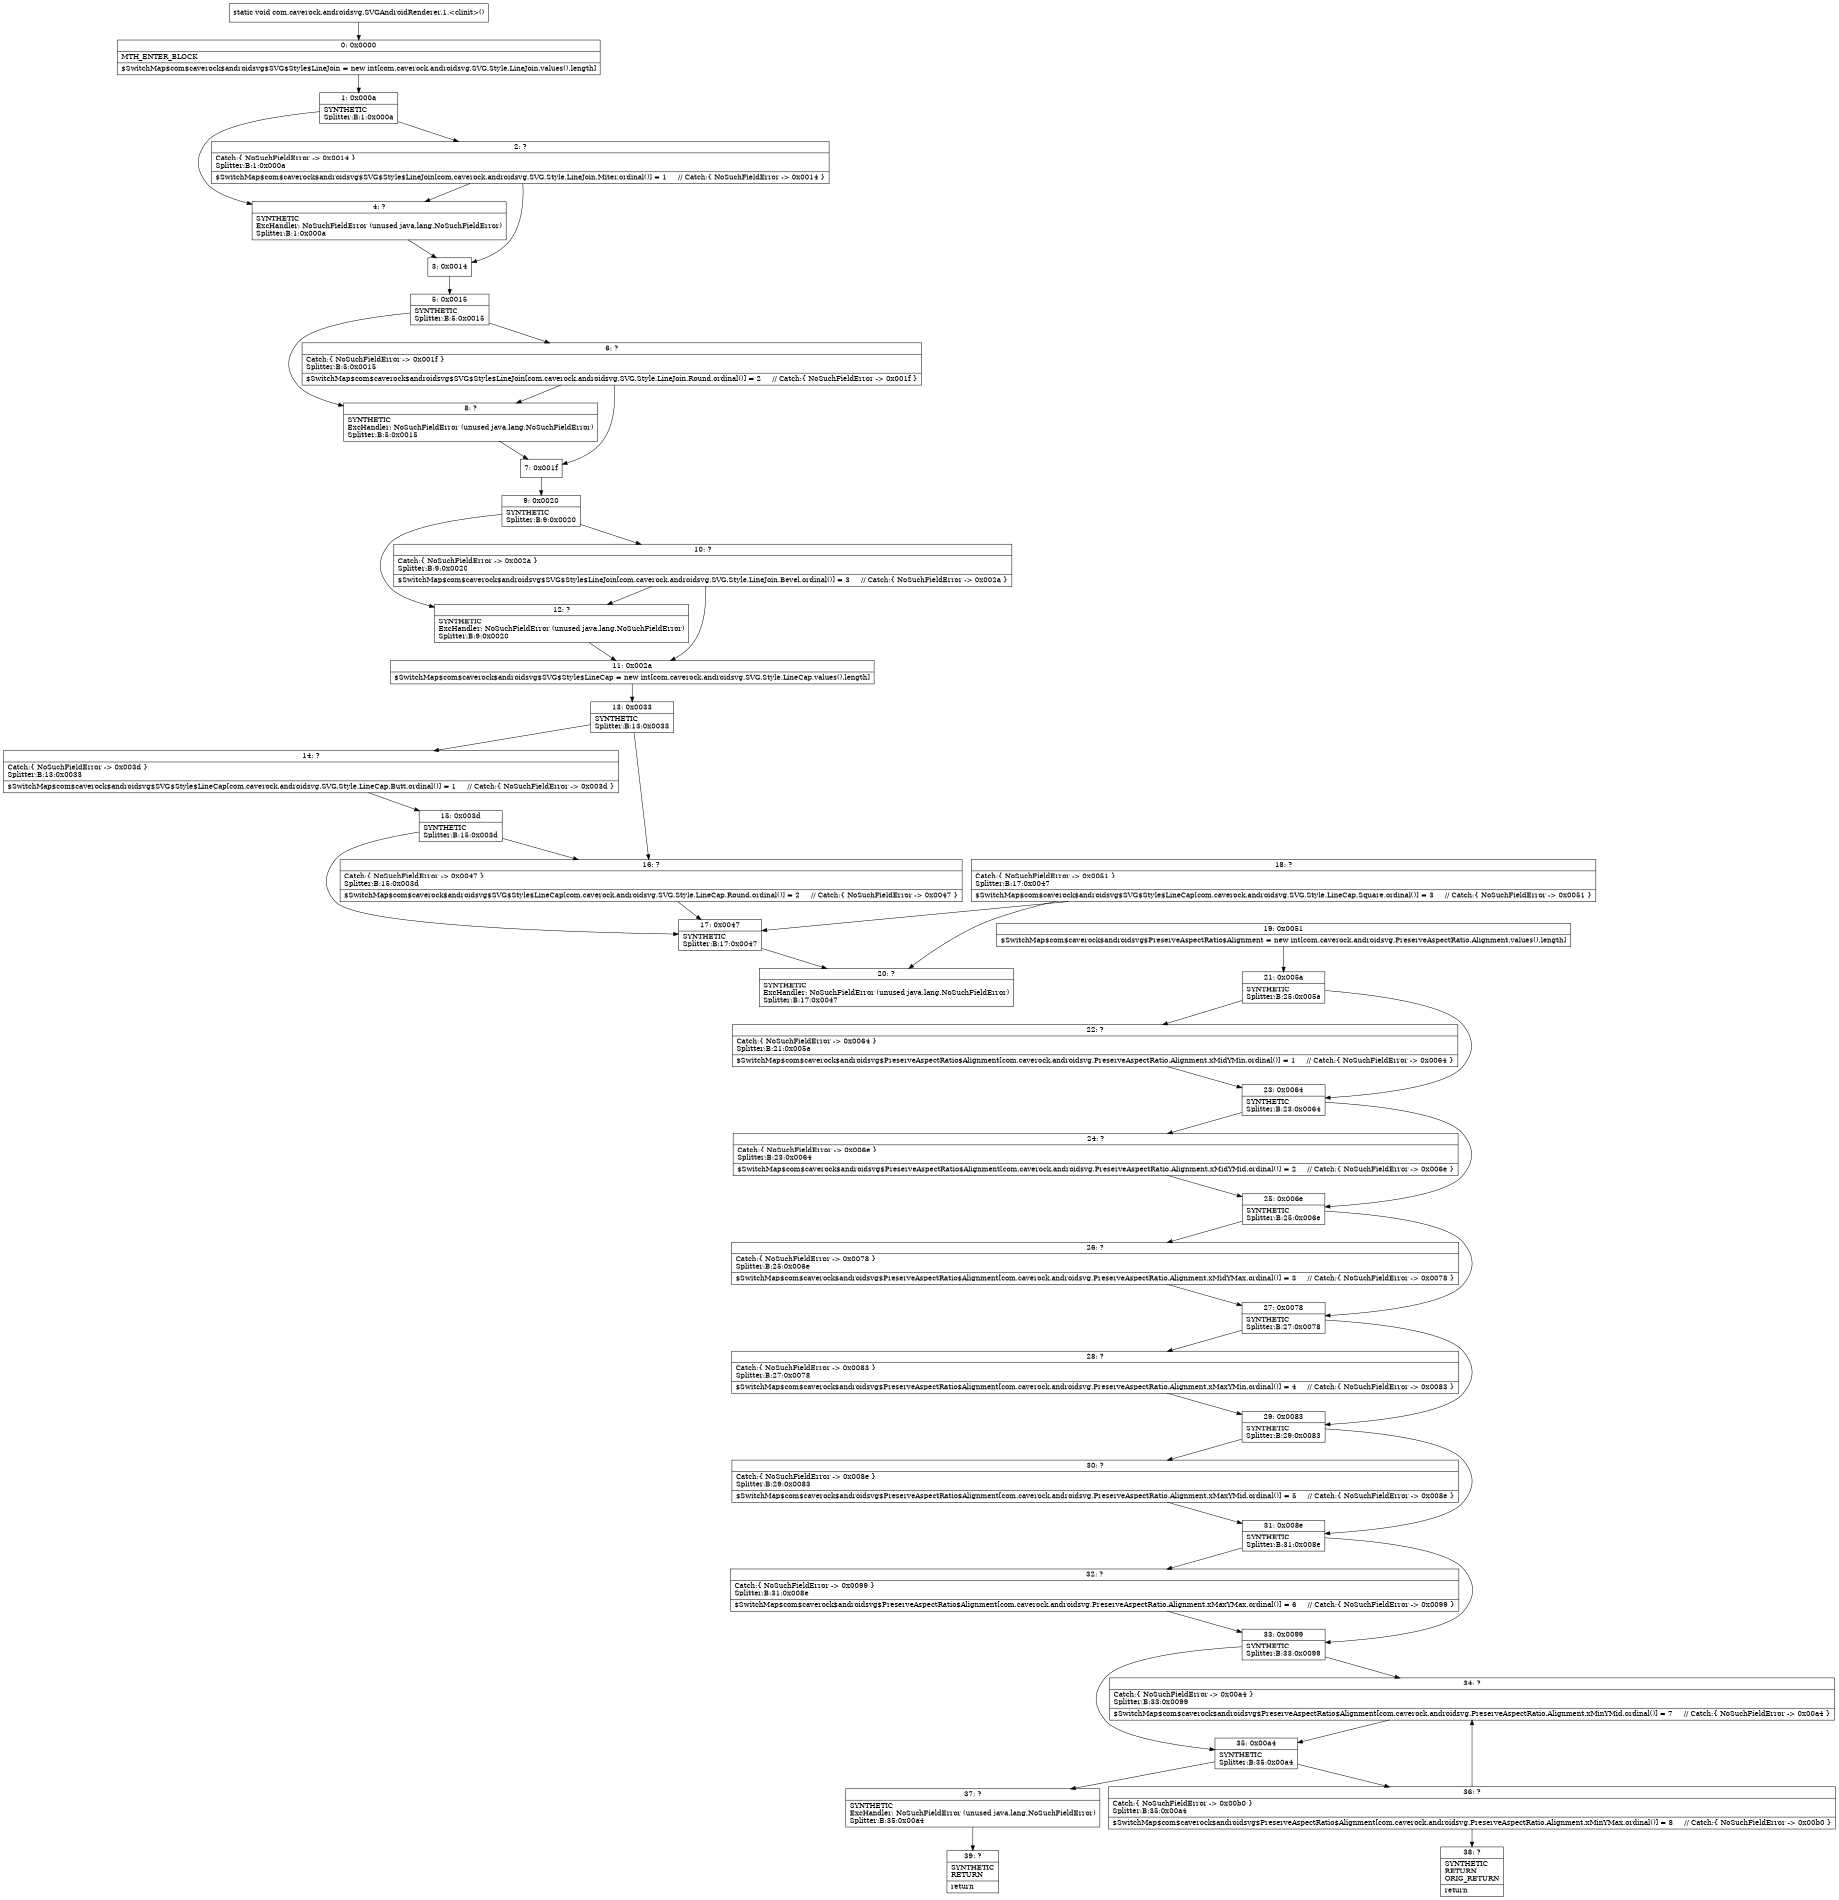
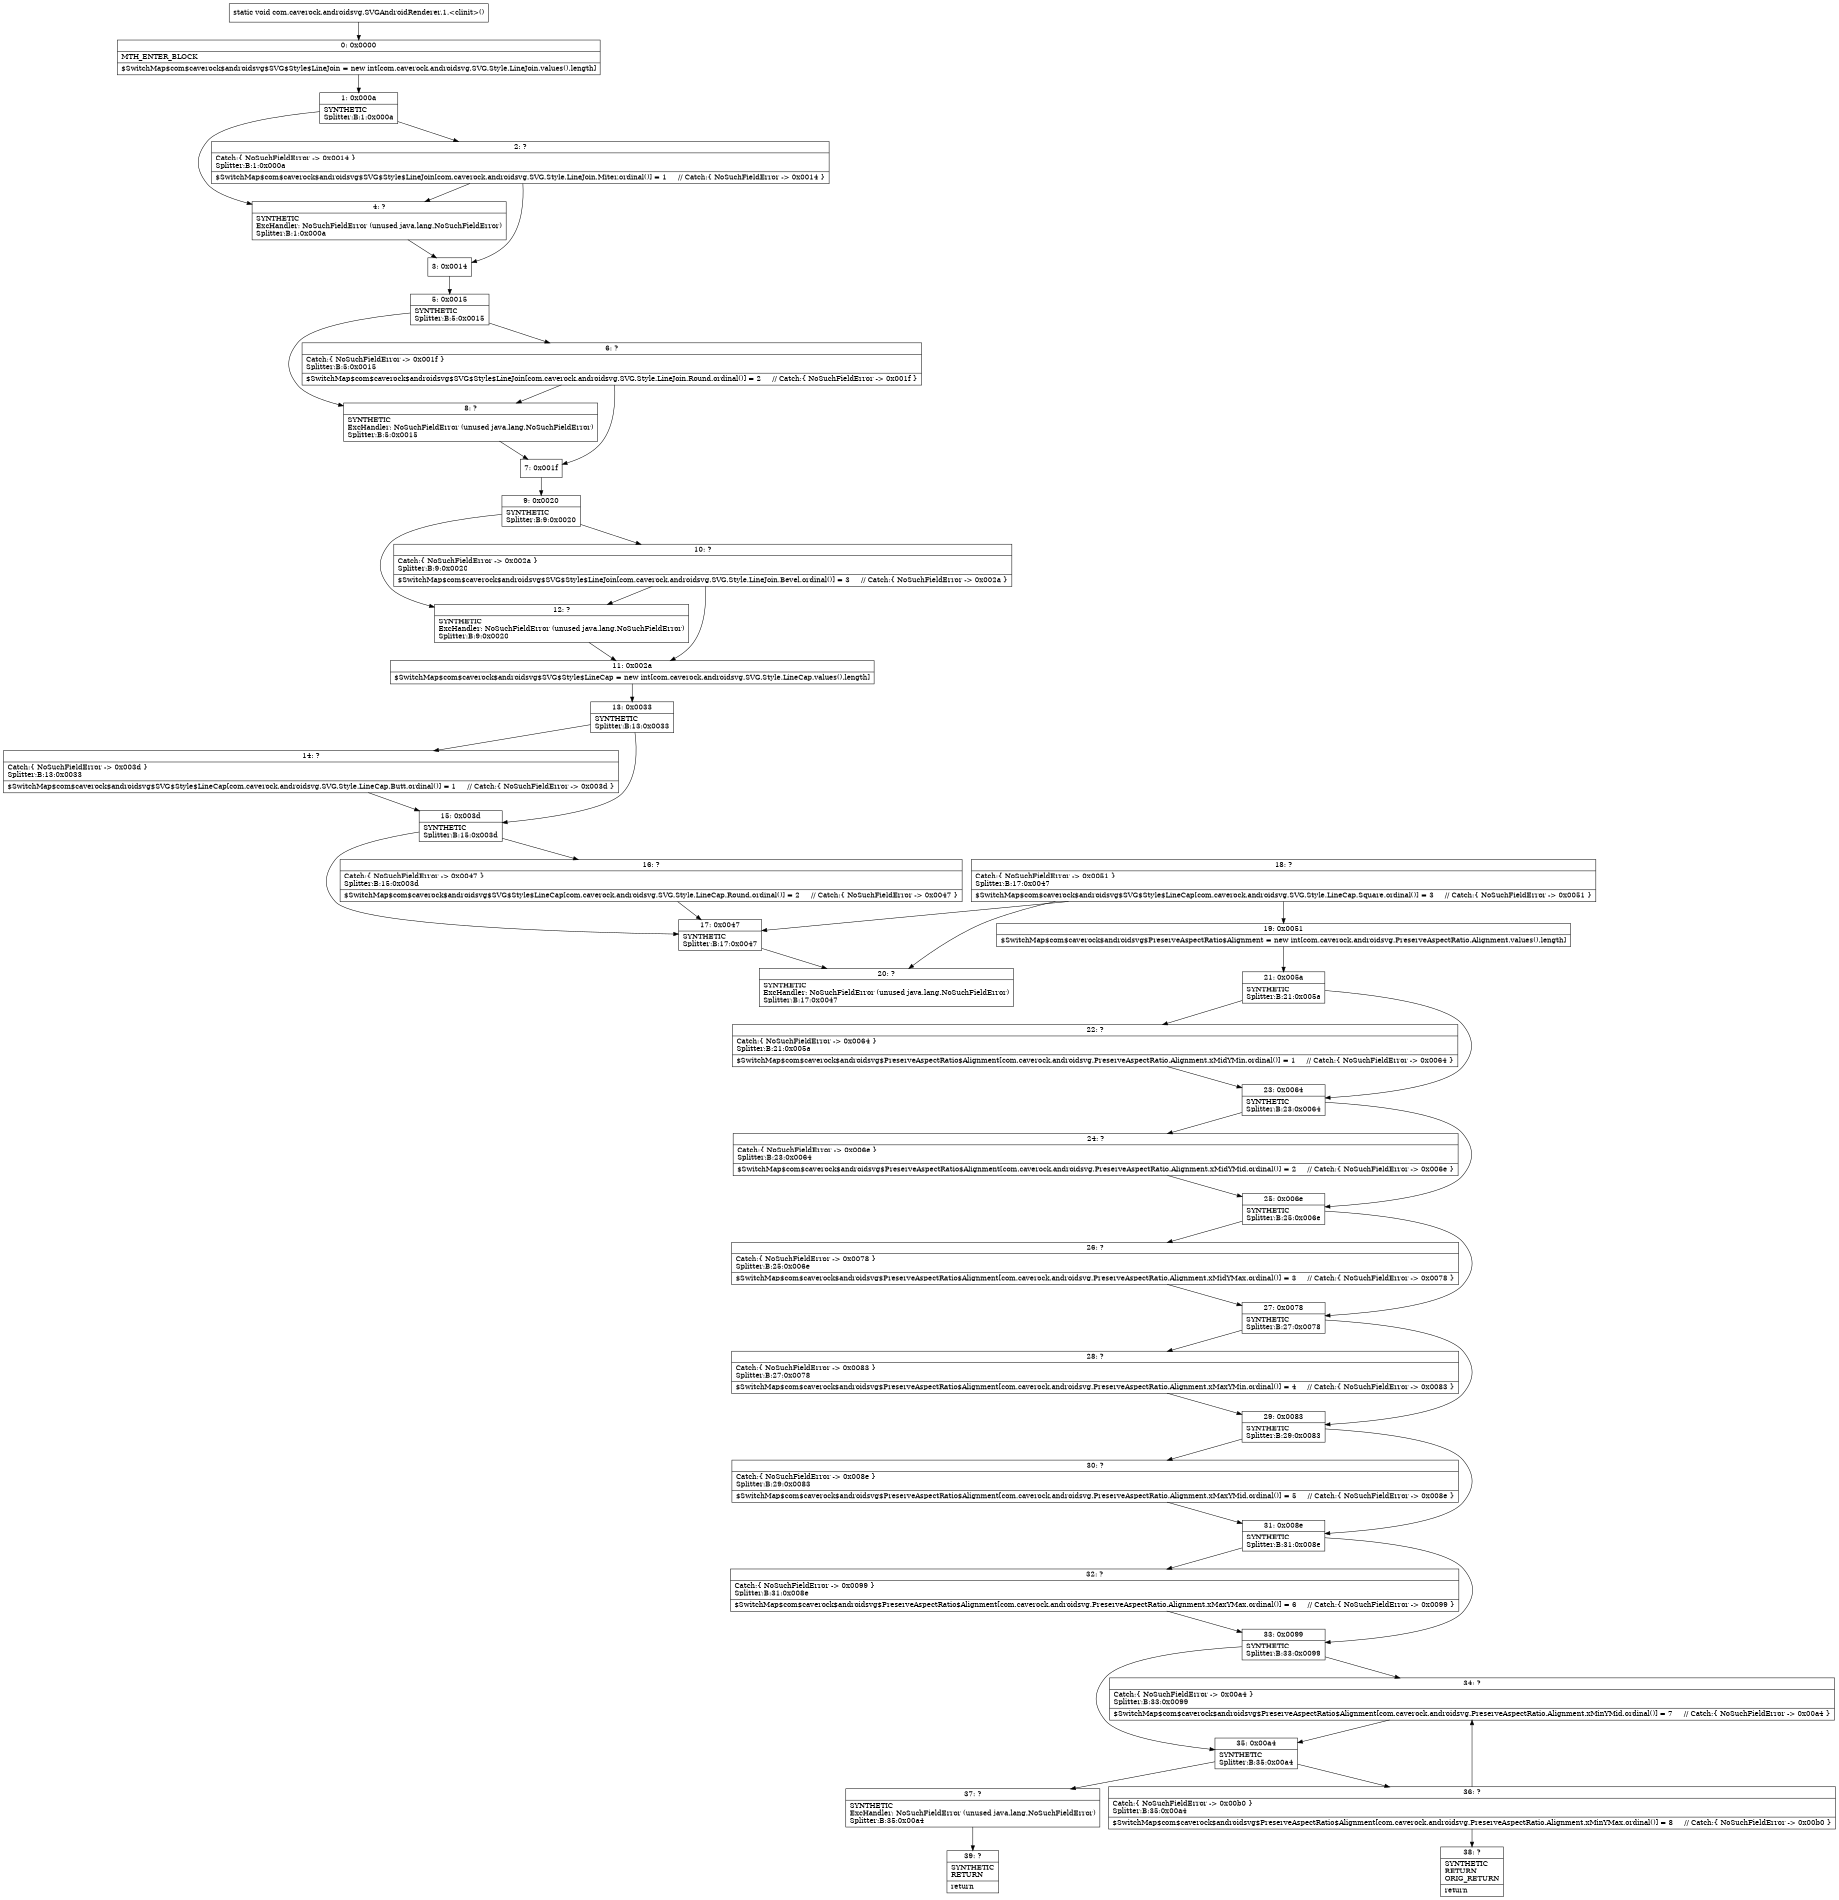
edge "13: 0x0033" -> "16: ?": now "13: 0x0033" -> "15: 0x003d"
edge "18: ?" -> "19: 0x0051": added
node "21: 0x005a": text "Splitter:B:25:0x005a" -> "Splitter:B:21:0x005a"
